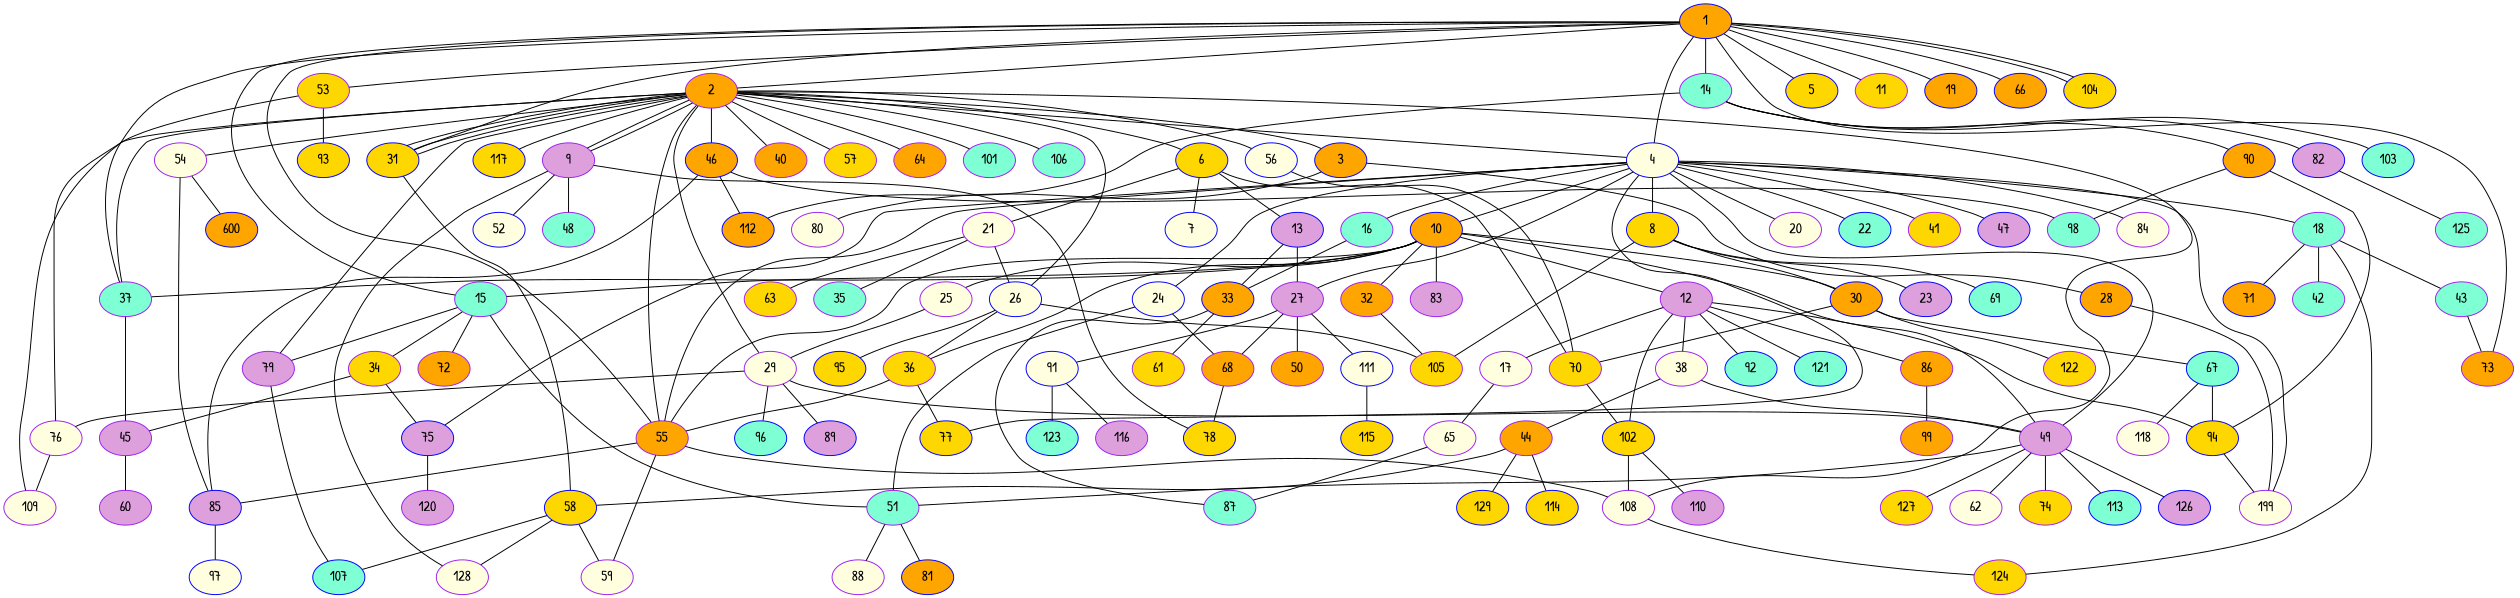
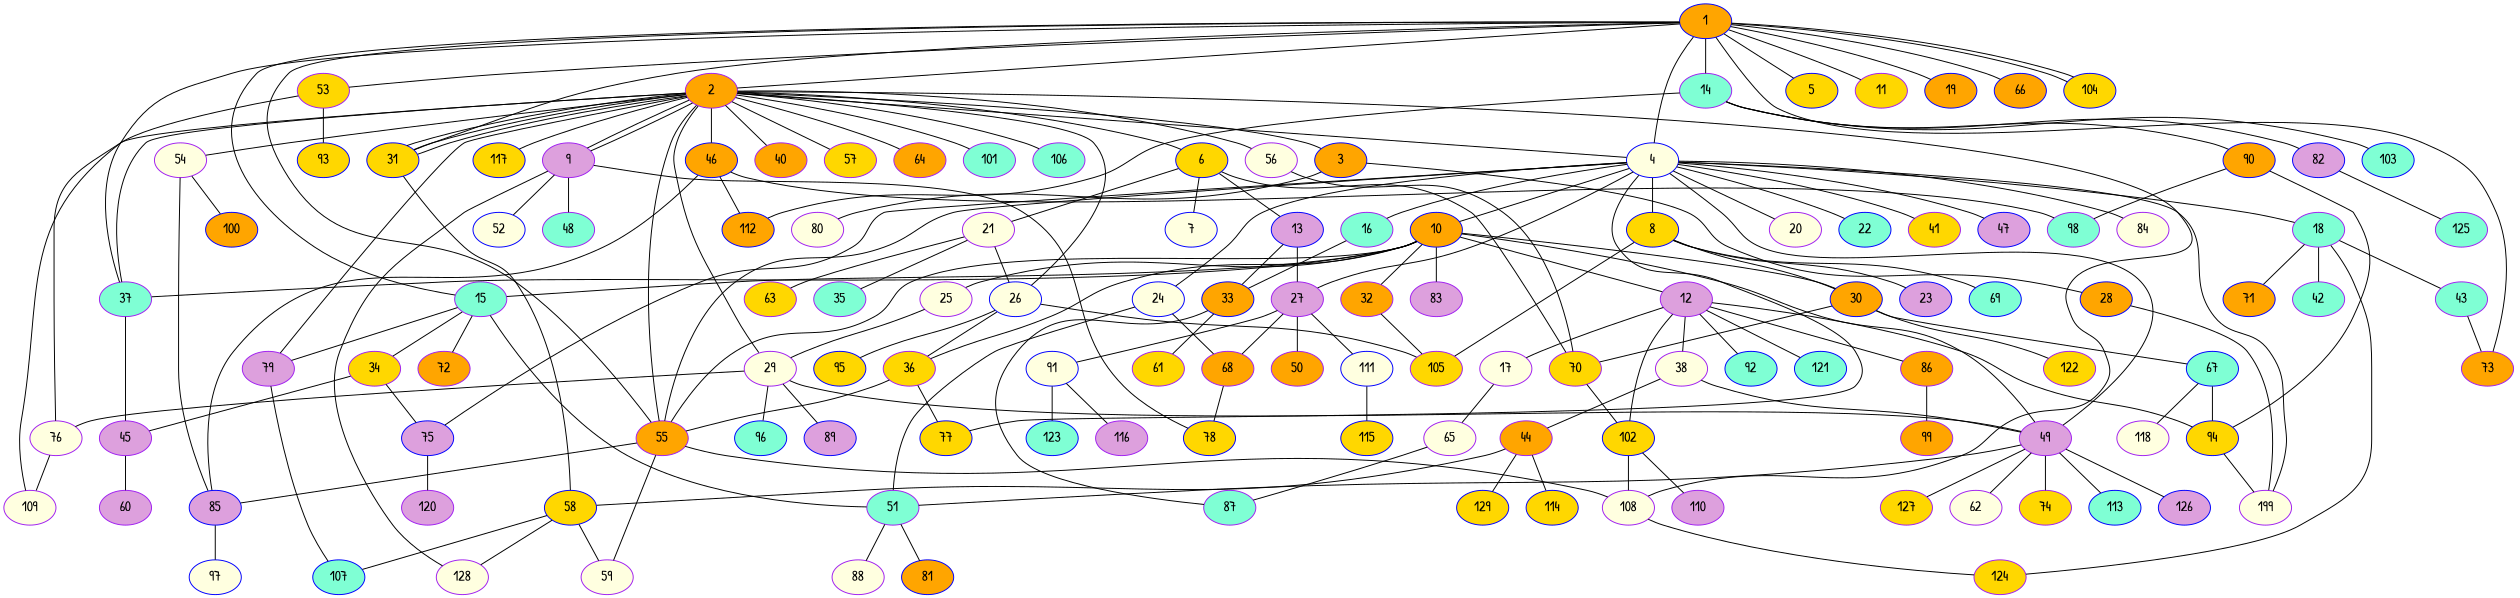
node "56": color blue -> purple
node "600": label "600" -> "100"
